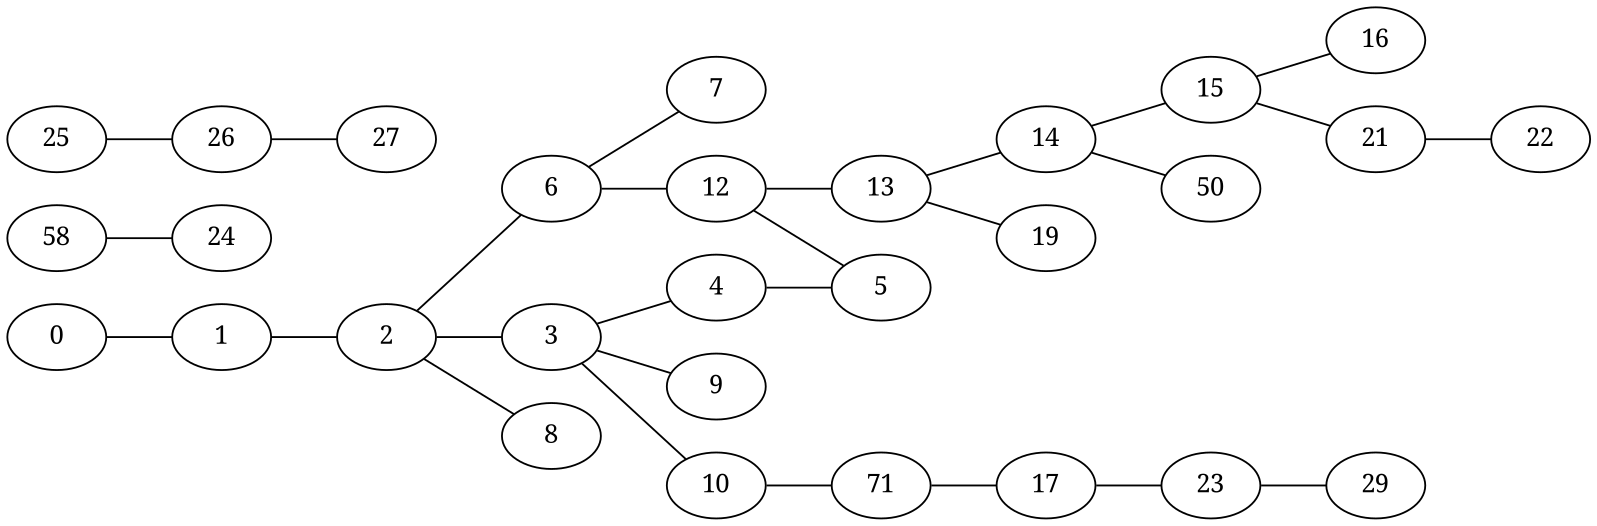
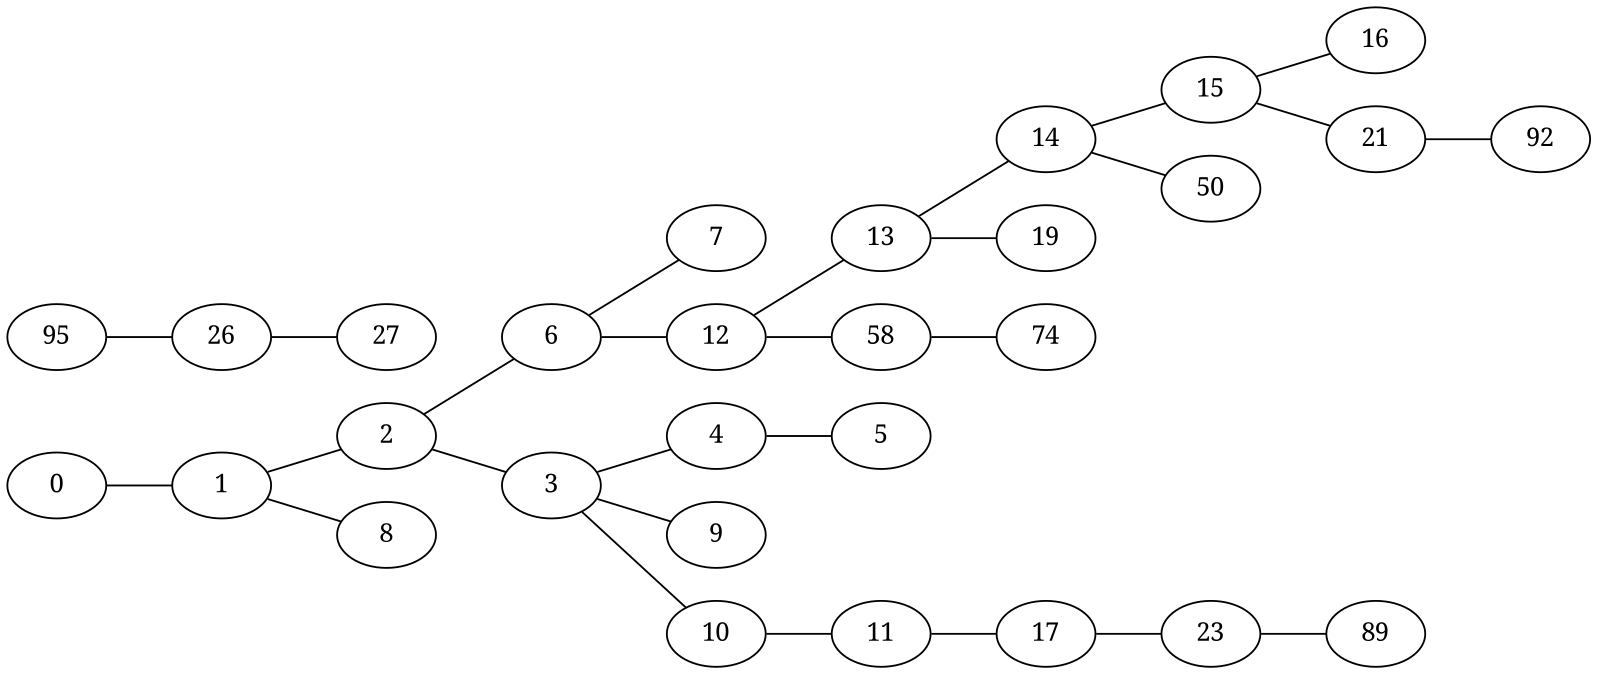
node "25": label "25" -> "95"
node "22": label "22" -> "92"
node "24": label "24" -> "74"
edge "12" -- "5": now "12" -- "58"
edge "2" -- "8": now "1" -- "8"
node "71": label "71" -> "11"
node "29": label "29" -> "89"
